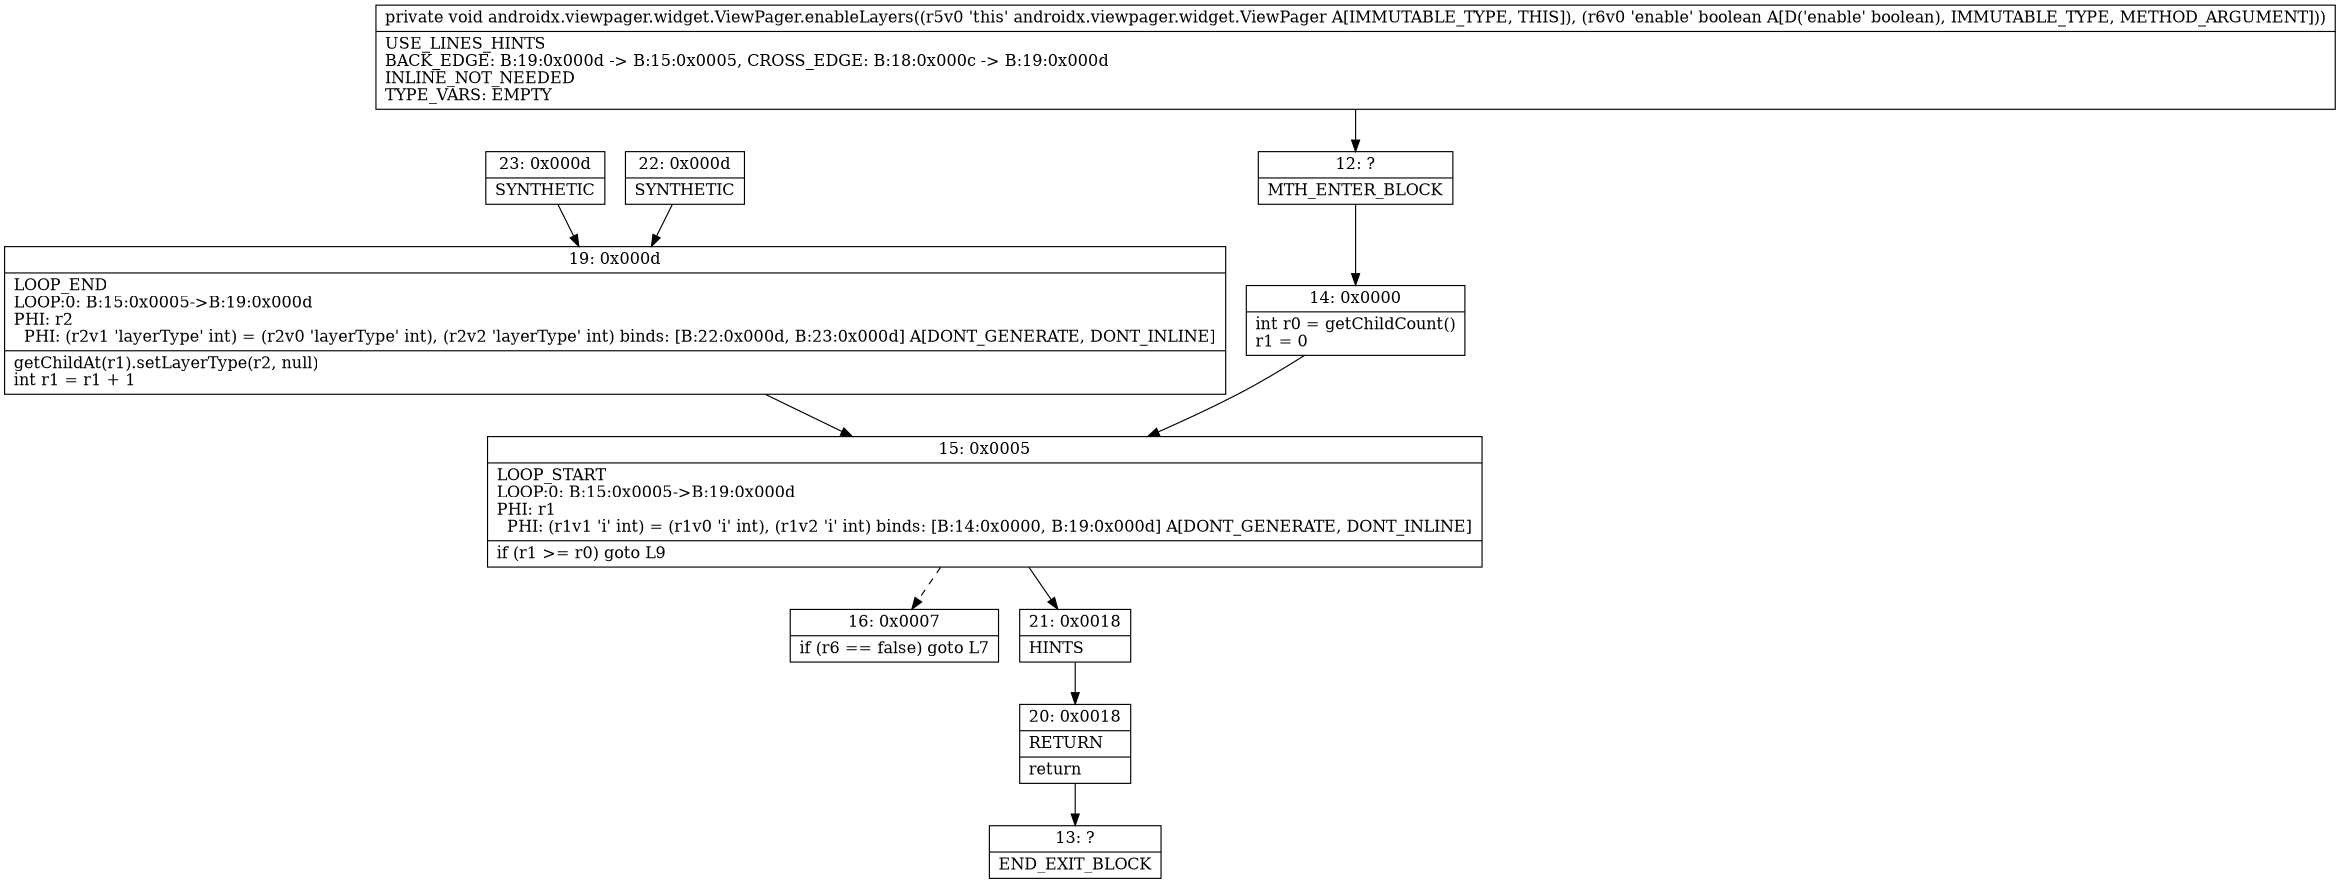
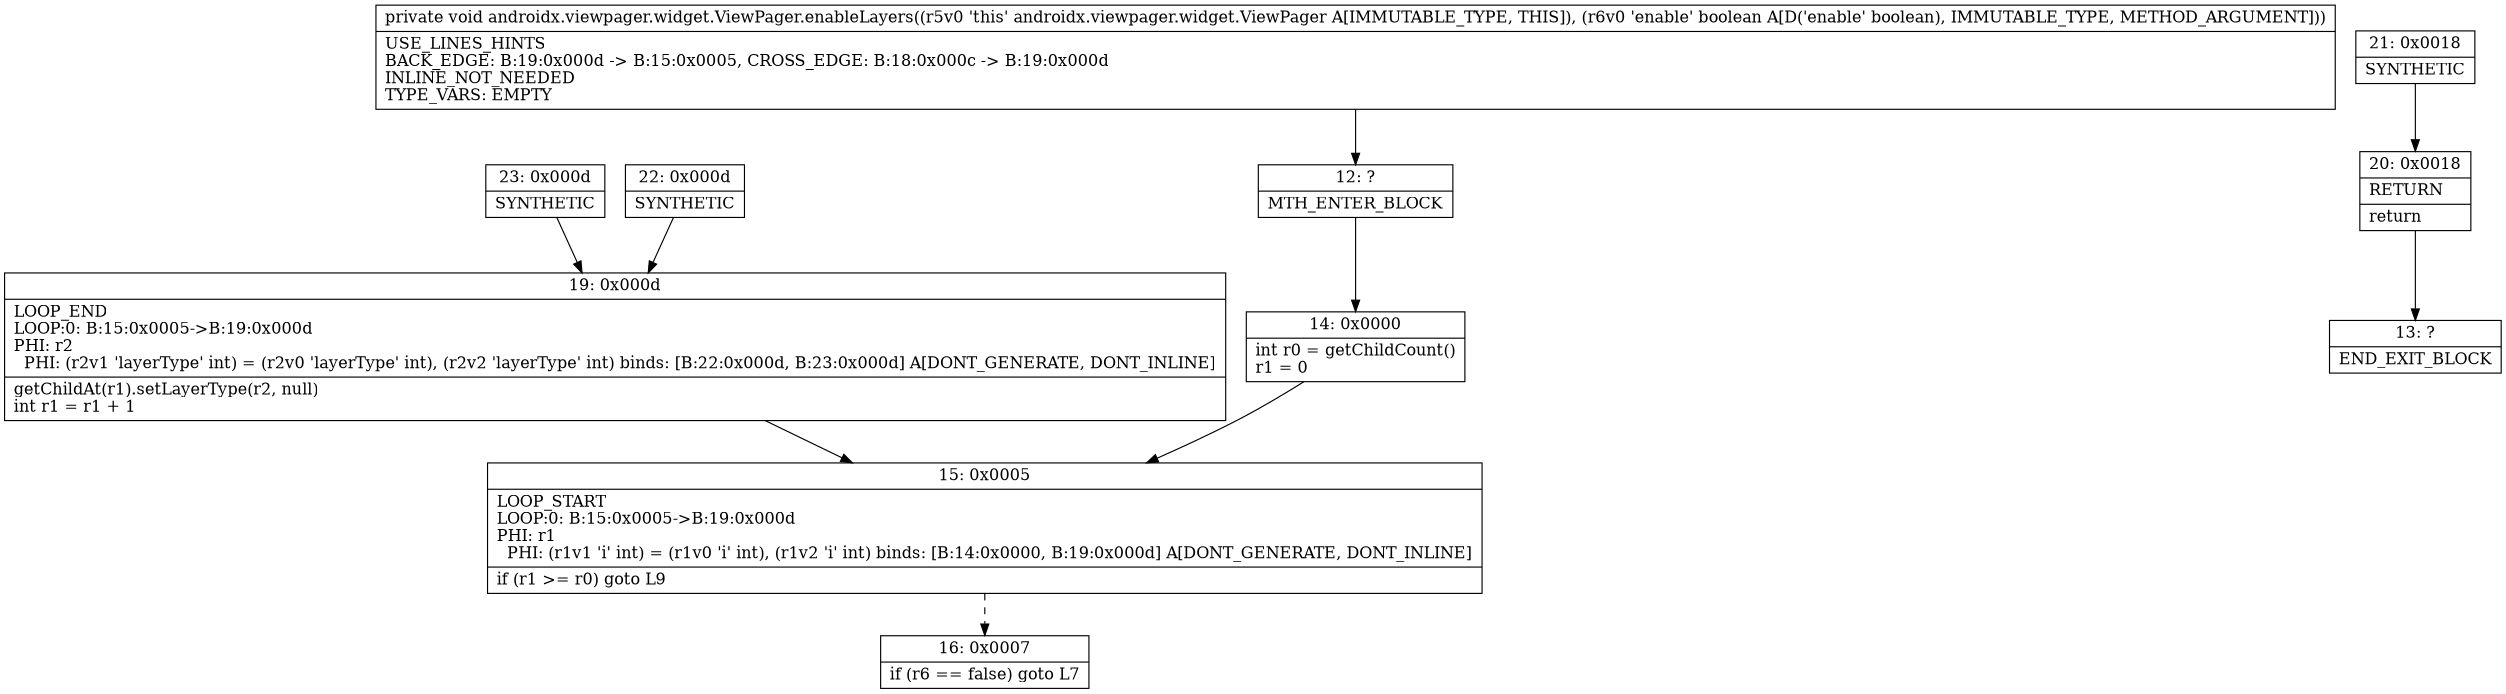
edge "15: 0x0005" -> "21: 0x0018": removed
node "21: 0x0018": text "HINTS" -> "SYNTHETIC"
